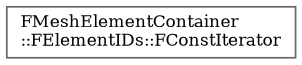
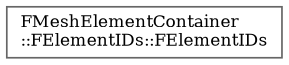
node "FMeshElementContainer ::FElementIDs::FConstIterator": label "FMeshElementContainer ::FElementIDs::FConstIterator" -> "FMeshElementContainer ::FElementIDs::FElementIDs"
